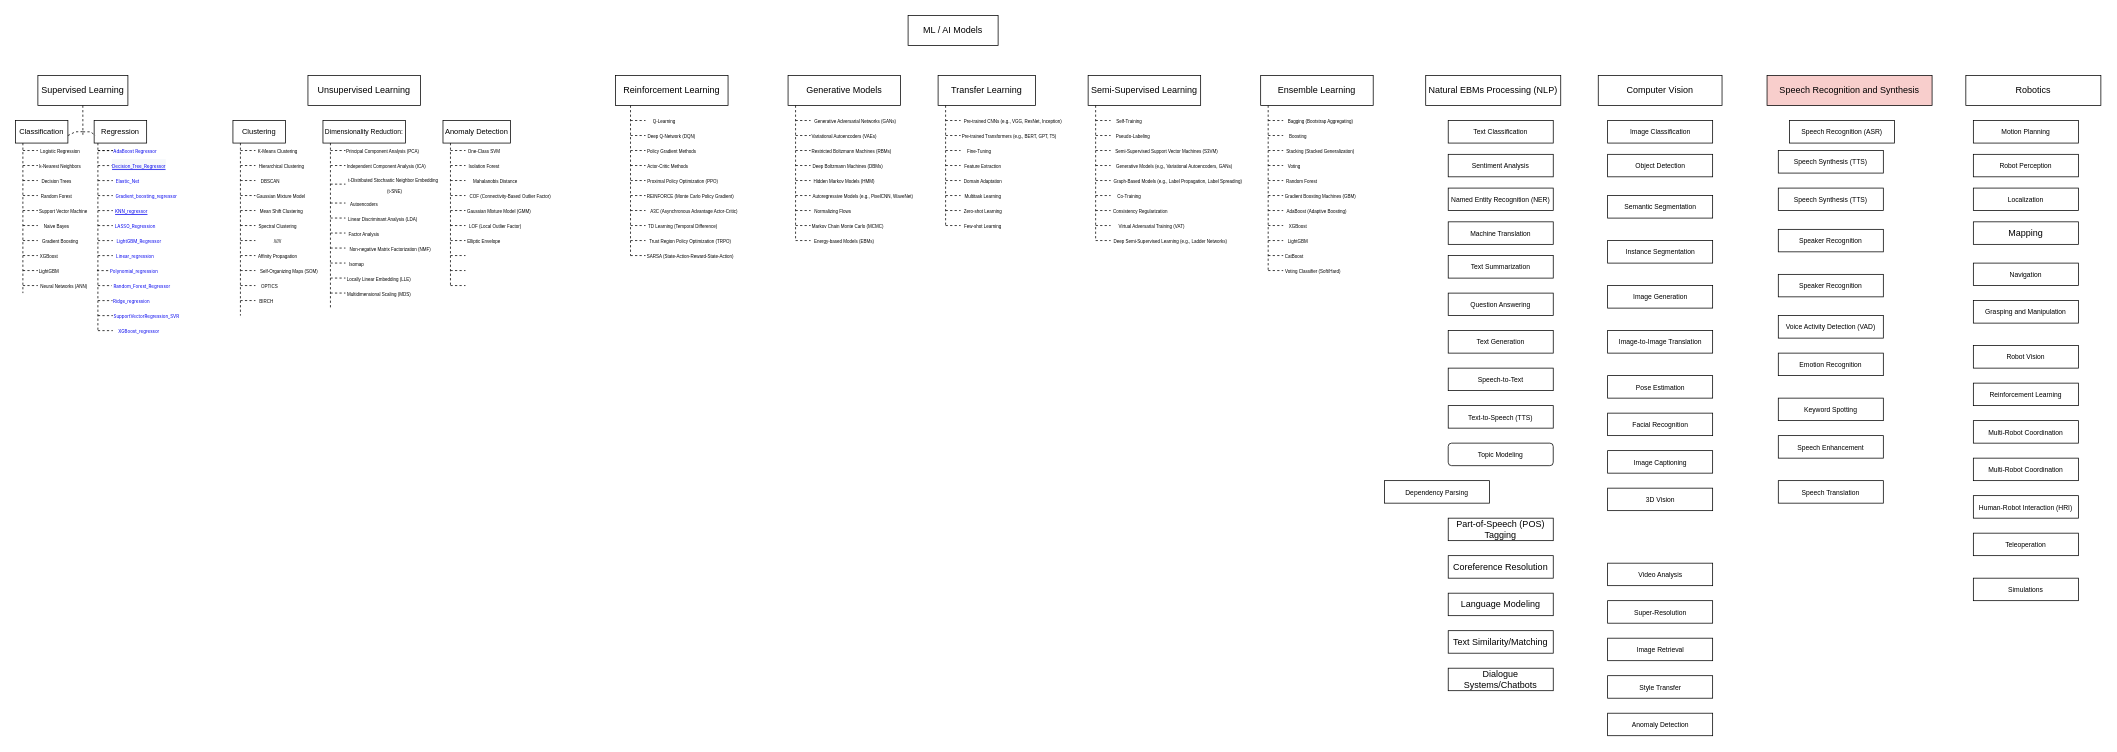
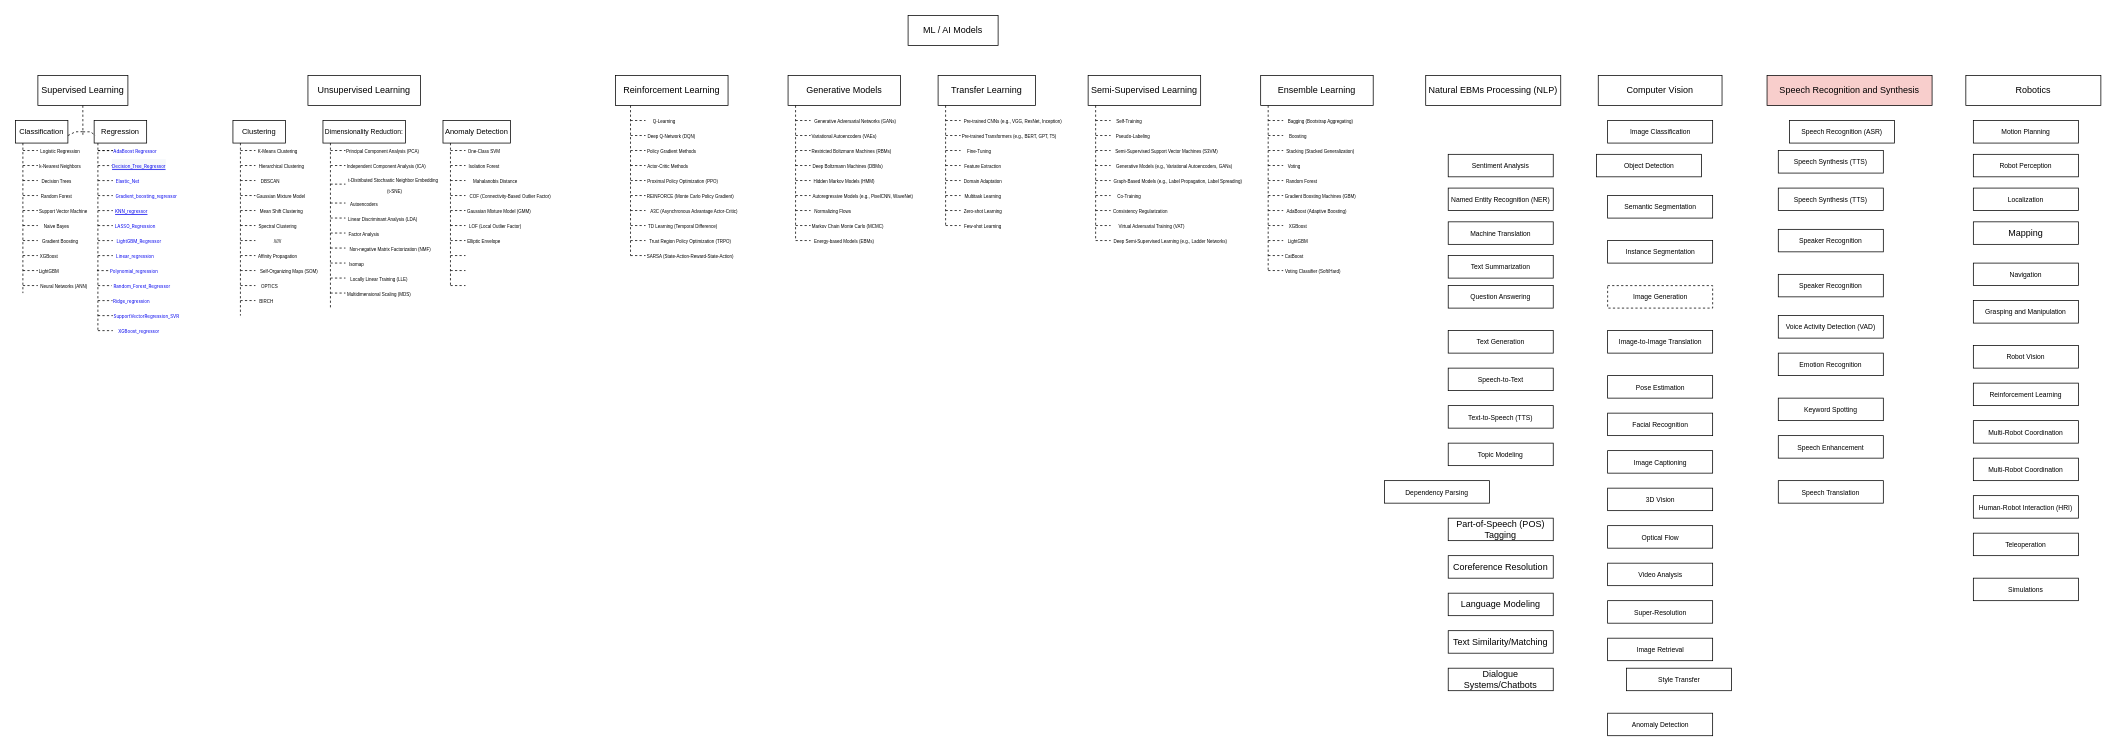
node "Text Classification": removed
node "Object Detection": moved (1660, 165) -> (1649, 165)
node "Locally Linear Embedding (LLE)": label "Locally Linear Embedding (LLE)" -> "Locally Linear Training (LLE)"
node "Image Generation": style solid -> dashed
node "Question Answering": moved (1500, 304) -> (1500, 297)
node "Topic Modeling": shape rounded rectangle -> rectangle
node "Optical Flow": added
node "Style Transfer": moved (1660, 687) -> (1679, 679)
